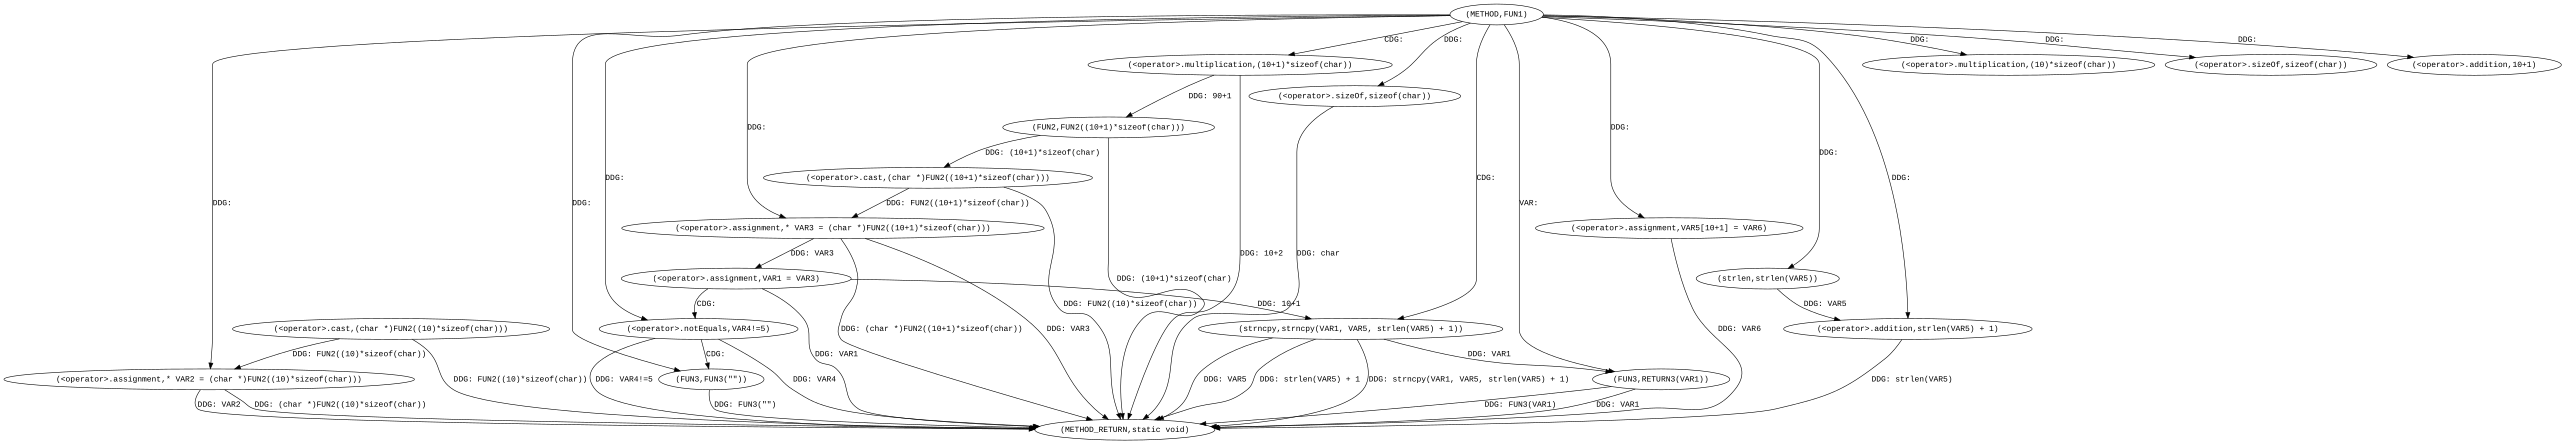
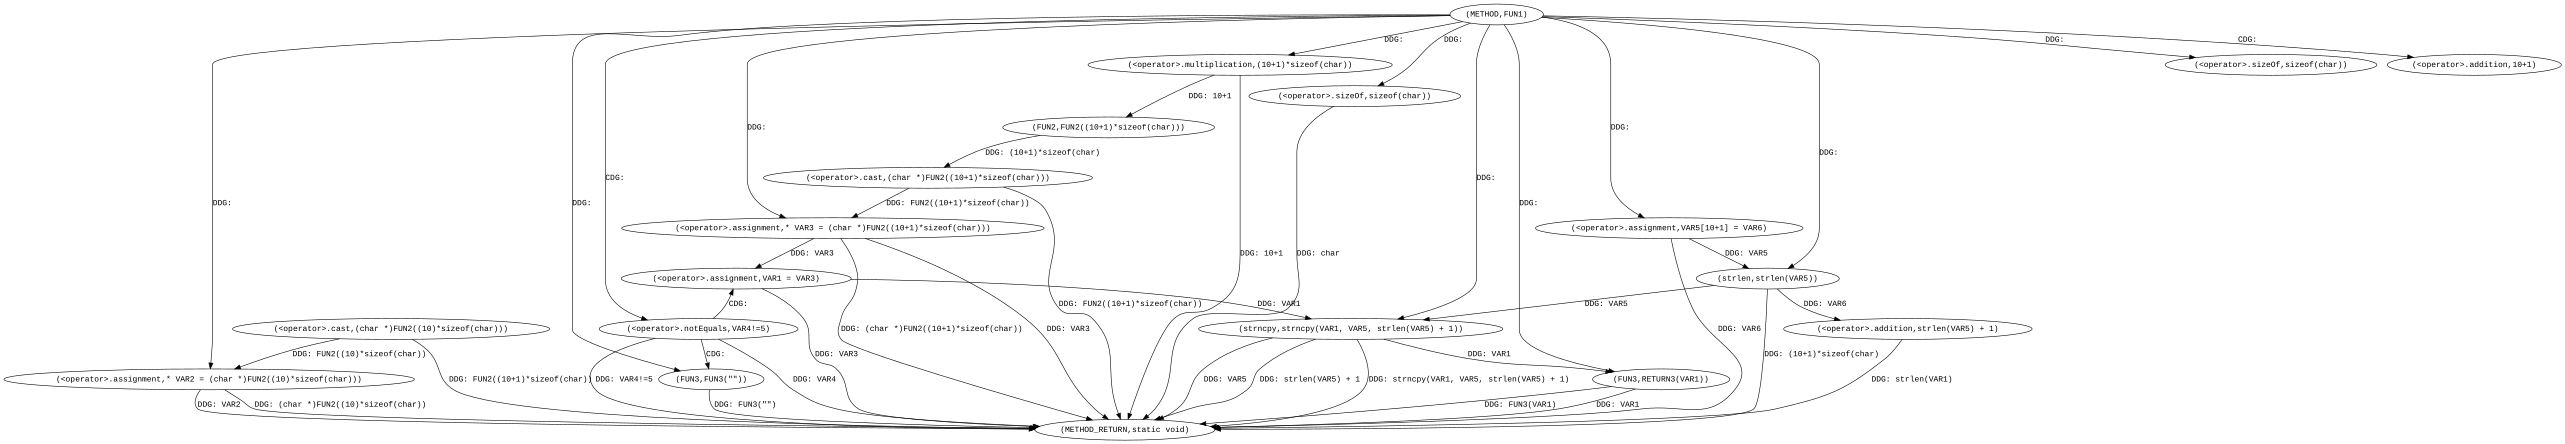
edge "(METHOD,FUN1)" -> "(<operator>.multiplication,(10+1)*sizeof(char))": label "CDG: " -> "DDG: "
edge "(METHOD,FUN1)" -> "(<operator>.addition,10+1)": label "DDG: " -> "CDG: "
edge "(METHOD,FUN1)" -> "(<operator>.addition,strlen(VAR5) + 1)": removed, label "DDG:"
node "(<operator>.multiplication,(10)*sizeof(char))": removed
edge "(<operator>.multiplication,(10+1)*sizeof(char))" -> "(FUN2,FUN2((10+1)*sizeof(char)))": label "DDG: 90+1" -> "DDG: 10+1"
edge "(METHOD,FUN1)" -> "(<operator>.notEquals,VAR4!=5)": label "DDG: " -> "CDG: "
edge "(METHOD,FUN1)" -> "(strncpy,strncpy(VAR1, VAR5, strlen(VAR5) + 1))": label "CDG: " -> "DDG: "
edge "(METHOD,FUN1)" -> "(FUN3,RETURN3(VAR1))": label "VAR: " -> "DDG: "
edge "(<operator>.assignment,VAR5[10+1] = VAR6)" -> "(strlen,strlen(VAR5))": added, label "DDG: VAR5"
edge "(<operator>.multiplication,(10+1)*sizeof(char))" -> "(METHOD_RETURN,static void)": label "DDG: 10+2" -> "DDG: 10+1"
edge "(FUN2,FUN2((10+1)*sizeof(char)))" -> "(METHOD_RETURN,static void)": now "(strlen,strlen(VAR5))" -> "(METHOD_RETURN,static void)"
edge "(<operator>.assignment,VAR1 = VAR3)" -> "(<operator>.notEquals,VAR4!=5)": reversed
edge "(strlen,strlen(VAR5))" -> "(strncpy,strncpy(VAR1, VAR5, strlen(VAR5) + 1))": added, label "DDG: VAR5"
edge "(<operator>.cast,(char *)FUN2((10+1)*sizeof(char)))" -> "(METHOD_RETURN,static void)": label "DDG: FUN2((10)*sizeof(char))" -> "DDG: FUN2((10+1)*sizeof(char))"
edge "(<operator>.assignment,VAR1 = VAR3)" -> "(strncpy,strncpy(VAR1, VAR5, strlen(VAR5) + 1))": label "DDG: 10+1" -> "DDG: VAR1"
edge "(strlen,strlen(VAR5))" -> "(<operator>.addition,strlen(VAR5) + 1)": label "DDG: VAR5" -> "DDG: VAR6"
edge "(<operator>.assignment,VAR1 = VAR3)" -> "(METHOD_RETURN,static void)": label "DDG: VAR1" -> "DDG: VAR3"
edge "(<operator>.cast,(char *)FUN2((10)*sizeof(char)))" -> "(METHOD_RETURN,static void)": label "DDG: FUN2((10)*sizeof(char))" -> "DDG: FUN2((10+1)*sizeof(char))"
edge "(<operator>.addition,strlen(VAR5) + 1)" -> "(METHOD_RETURN,static void)": label "DDG: strlen(VAR5)" -> "DDG: strlen(VAR1)"
